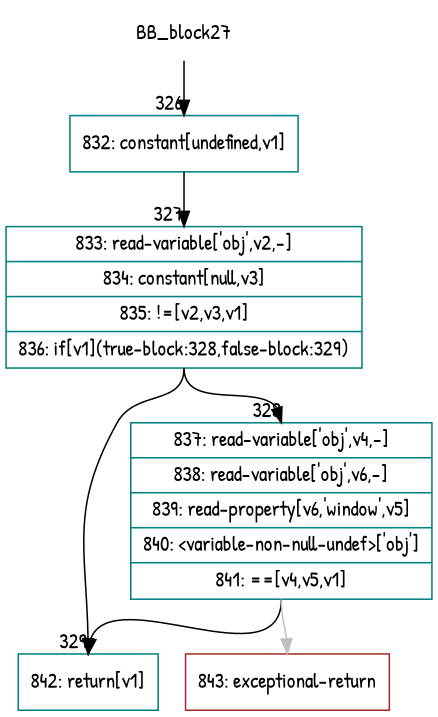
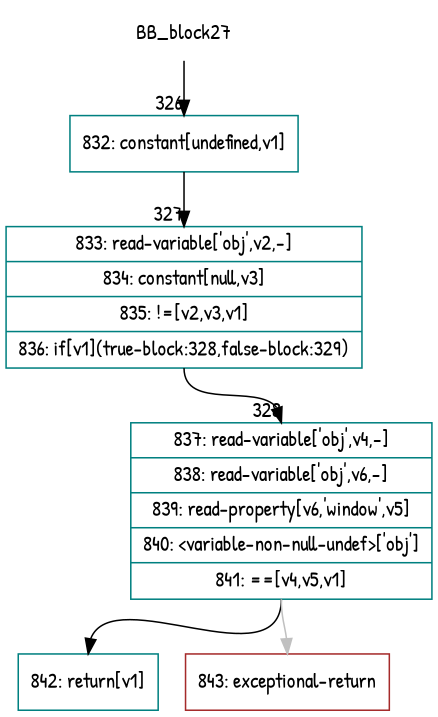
edge "833: read-variable['obj',v2,-]" -> "842: return[v1]": removed
